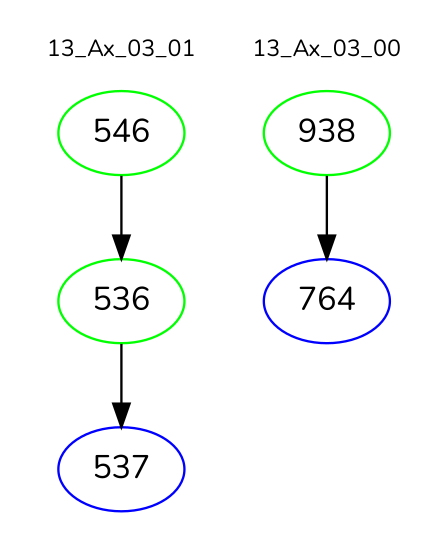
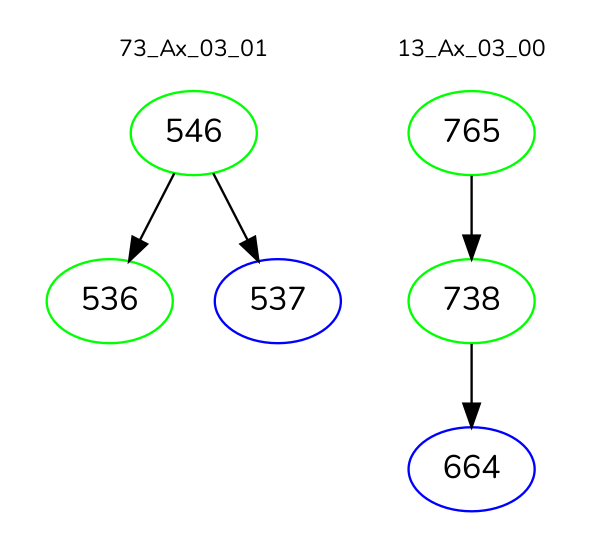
cluster "13_Ax_03_01": label "13_Ax_03_01" -> "73_Ax_03_01"
node "938": label "938" -> "738"
node "765": added
node "764": label "764" -> "664"
edge "536" -> "537": now "546" -> "537"
